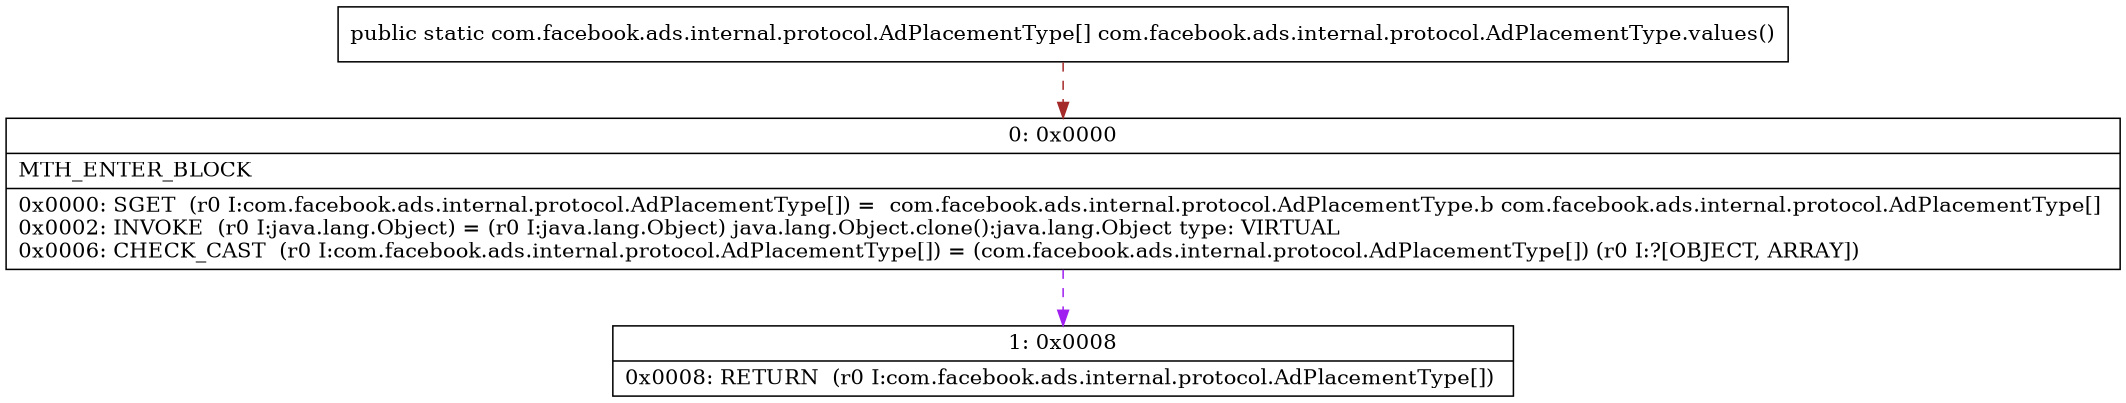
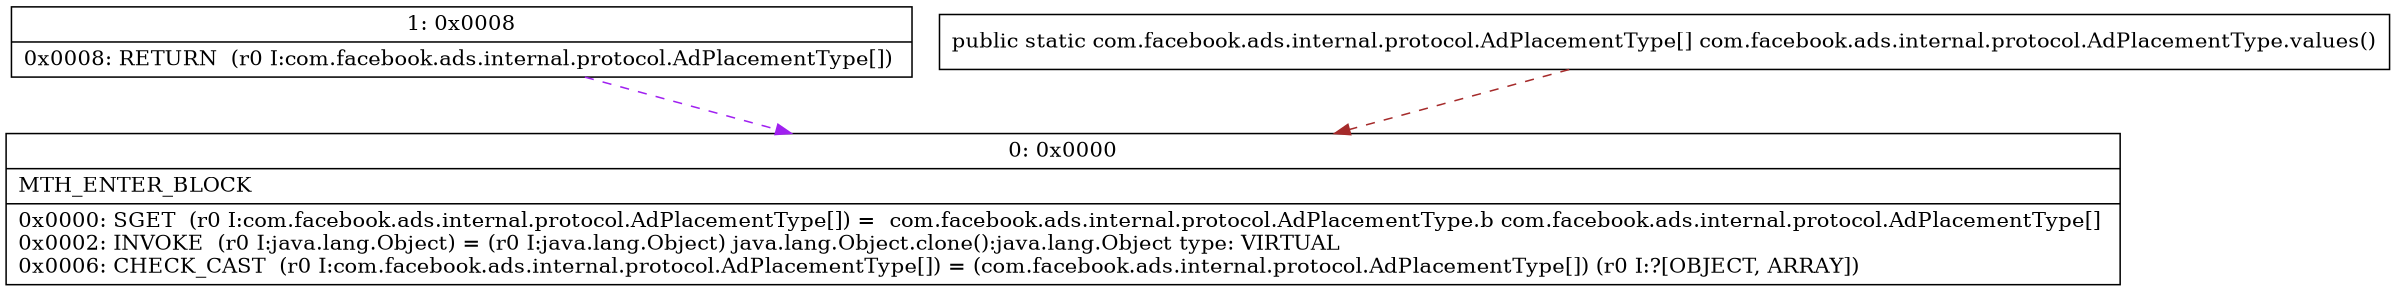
edge "0: 0x0000" -> "1: 0x0008": reversed
